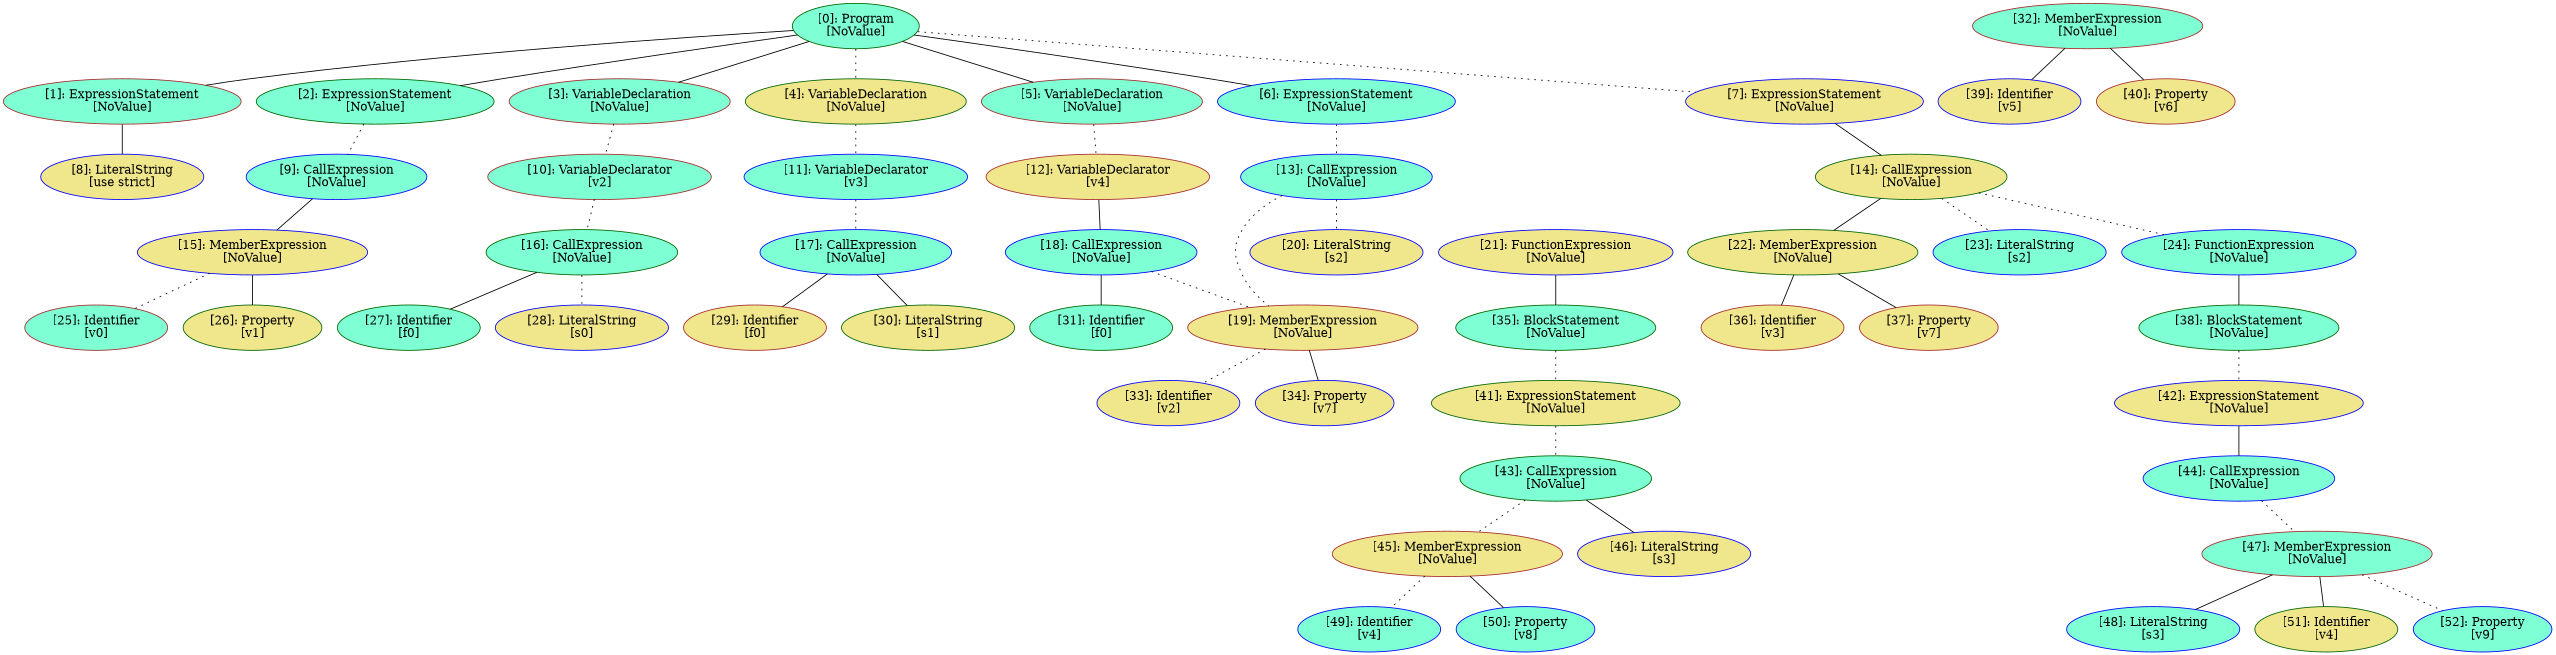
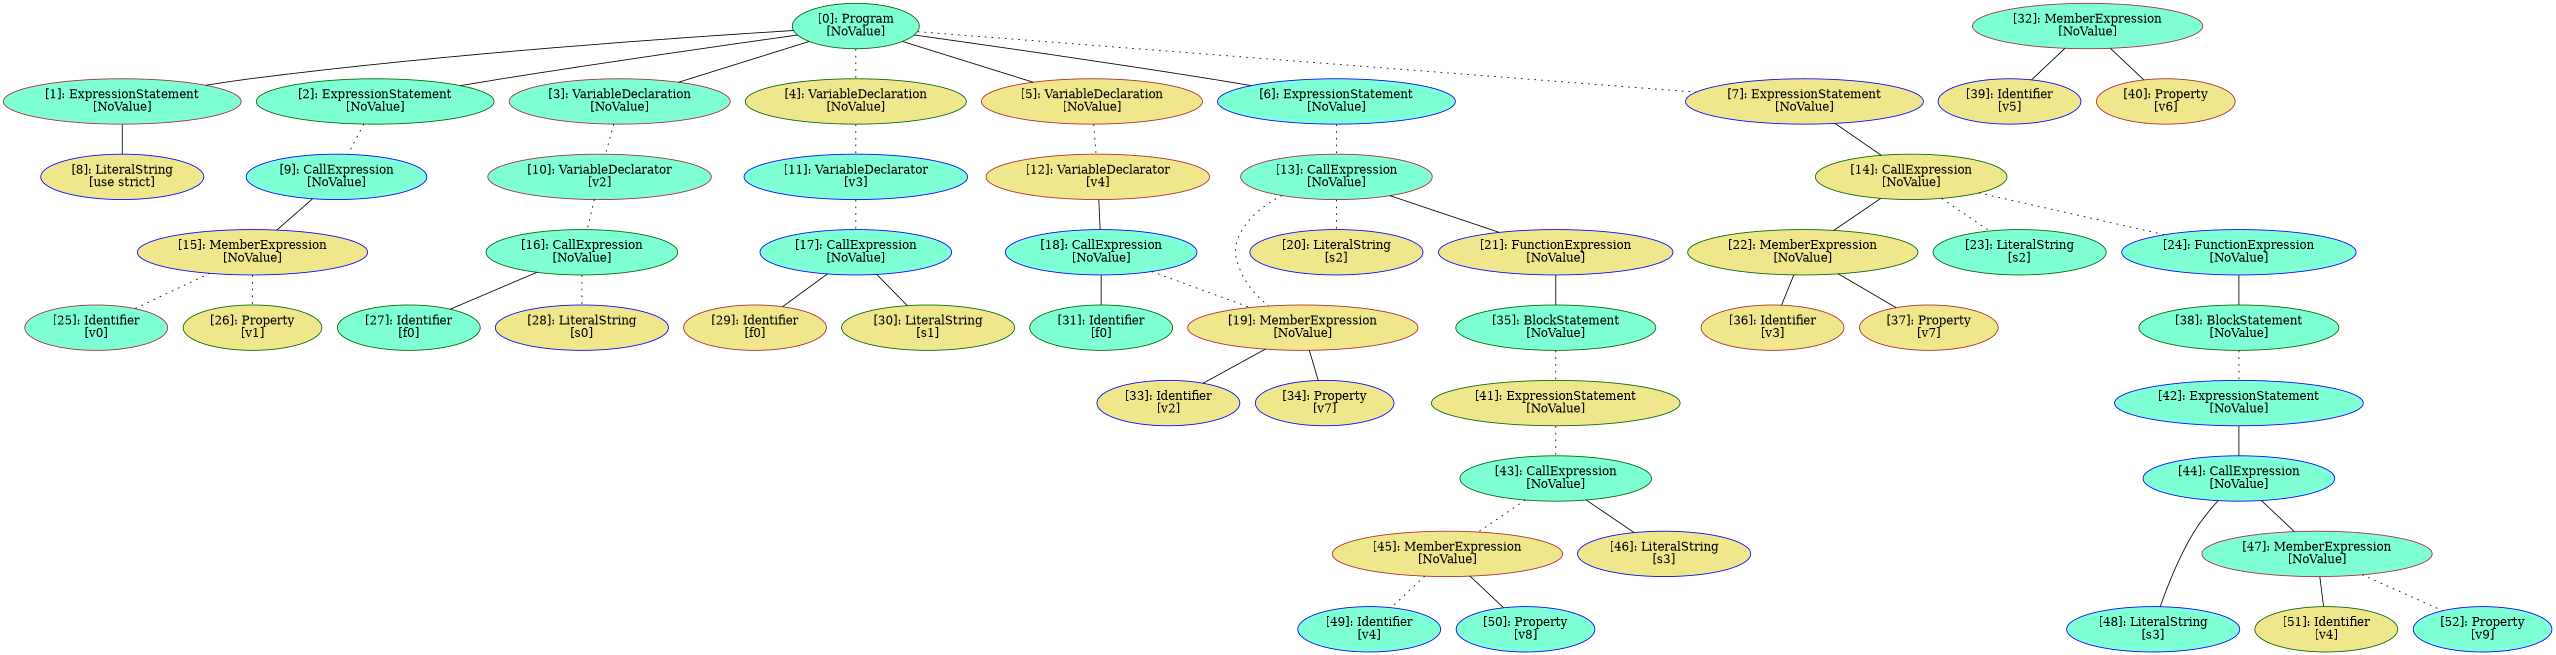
node "[5]: VariableDeclaration [NoValue]": fillcolor aquamarine -> khaki
node "[13]: CallExpression [NoValue]": color blue -> brown
edge "[13]: CallExpression [NoValue]" -- "[21]: FunctionExpression [NoValue]": added
node "[23]: LiteralString [s2]": color blue -> darkgreen
edge "[15]: MemberExpression [NoValue]" -- "[26]: Property [v1]": style solid -> dotted
edge "[19]: MemberExpression [NoValue]" -- "[33]: Identifier [v2]": style dotted -> solid
node "[42]: ExpressionStatement [NoValue]": fillcolor khaki -> aquamarine
edge "[44]: CallExpression [NoValue]" -- "[47]: MemberExpression [NoValue]": style dotted -> solid
edge "[47]: MemberExpression [NoValue]" -- "[48]: LiteralString [s3]": now "[44]: CallExpression [NoValue]" -- "[48]: LiteralString [s3]"
